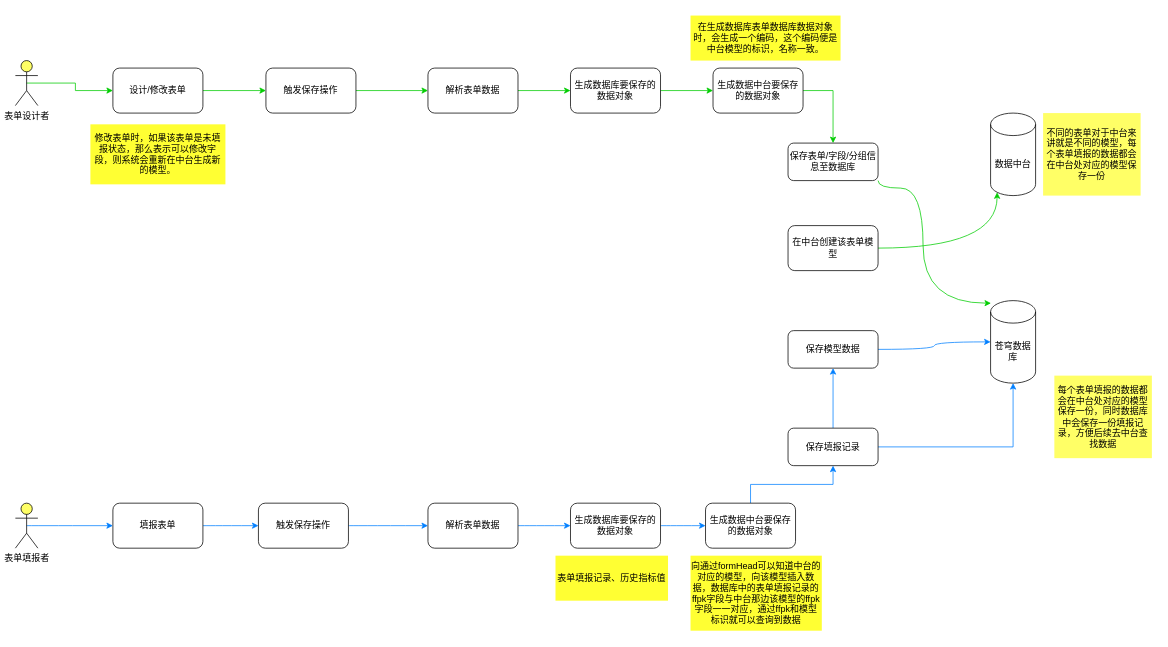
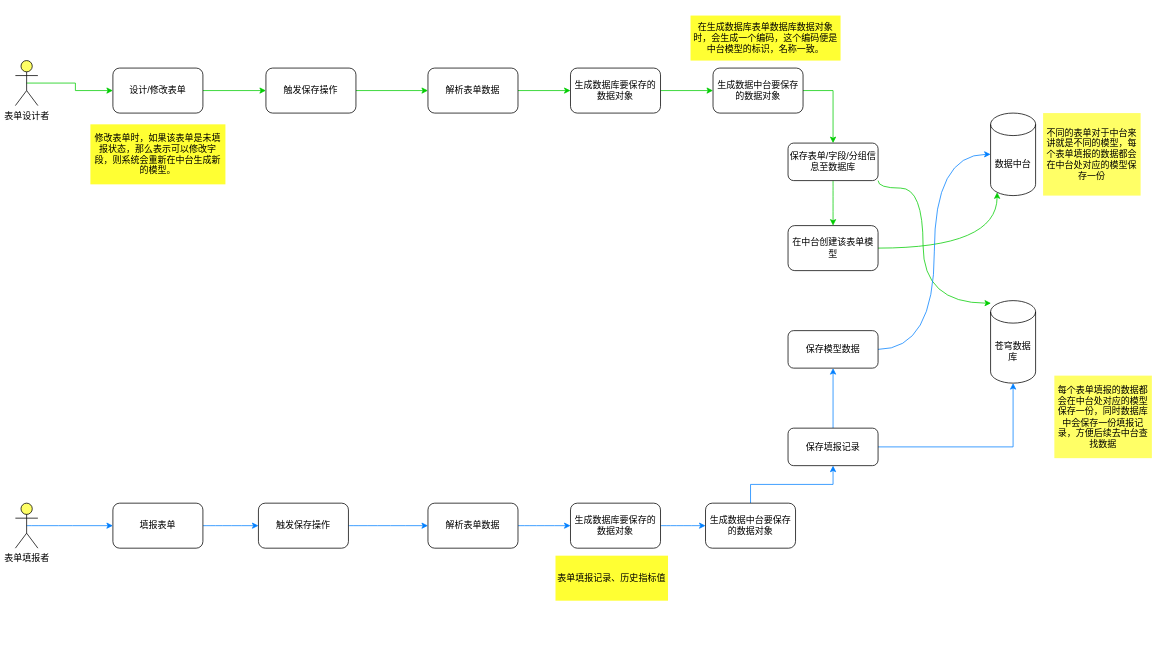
edge "保存表单/字段/分组信息至数据库" -> "在中台创建该表单模型": added
edge "保存模型数据" -> "苍穹数据库": now "保存模型数据" -> "数据中台"
node "向通过formHead可以知道中台的对应的模型，向该模型插入数据，数据库中的表单填报记录的ffpk字段与中台那边该模型的ffpk字段一一对应，通过ffpk和模型标识就可以查询到数据": removed
